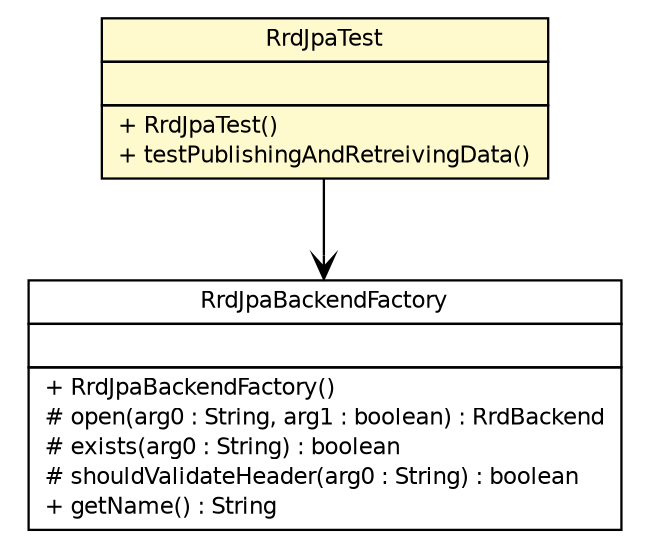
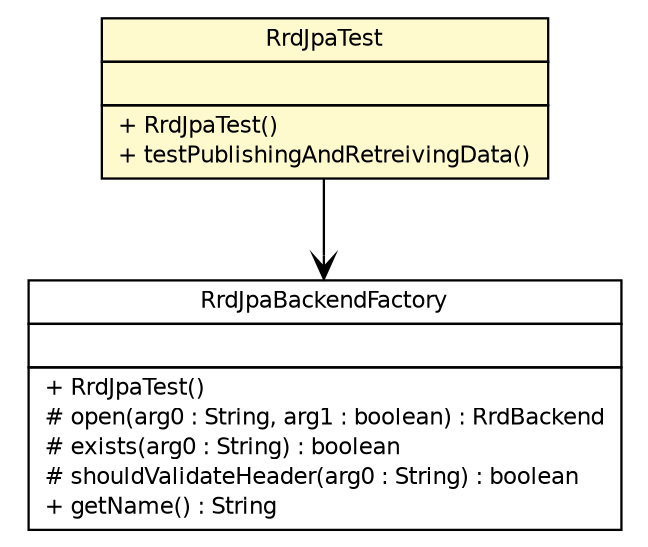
node "RrdJpaBackendFactory": text "+ RrdJpaBackendFactory()" -> "+ RrdJpaTest()"
